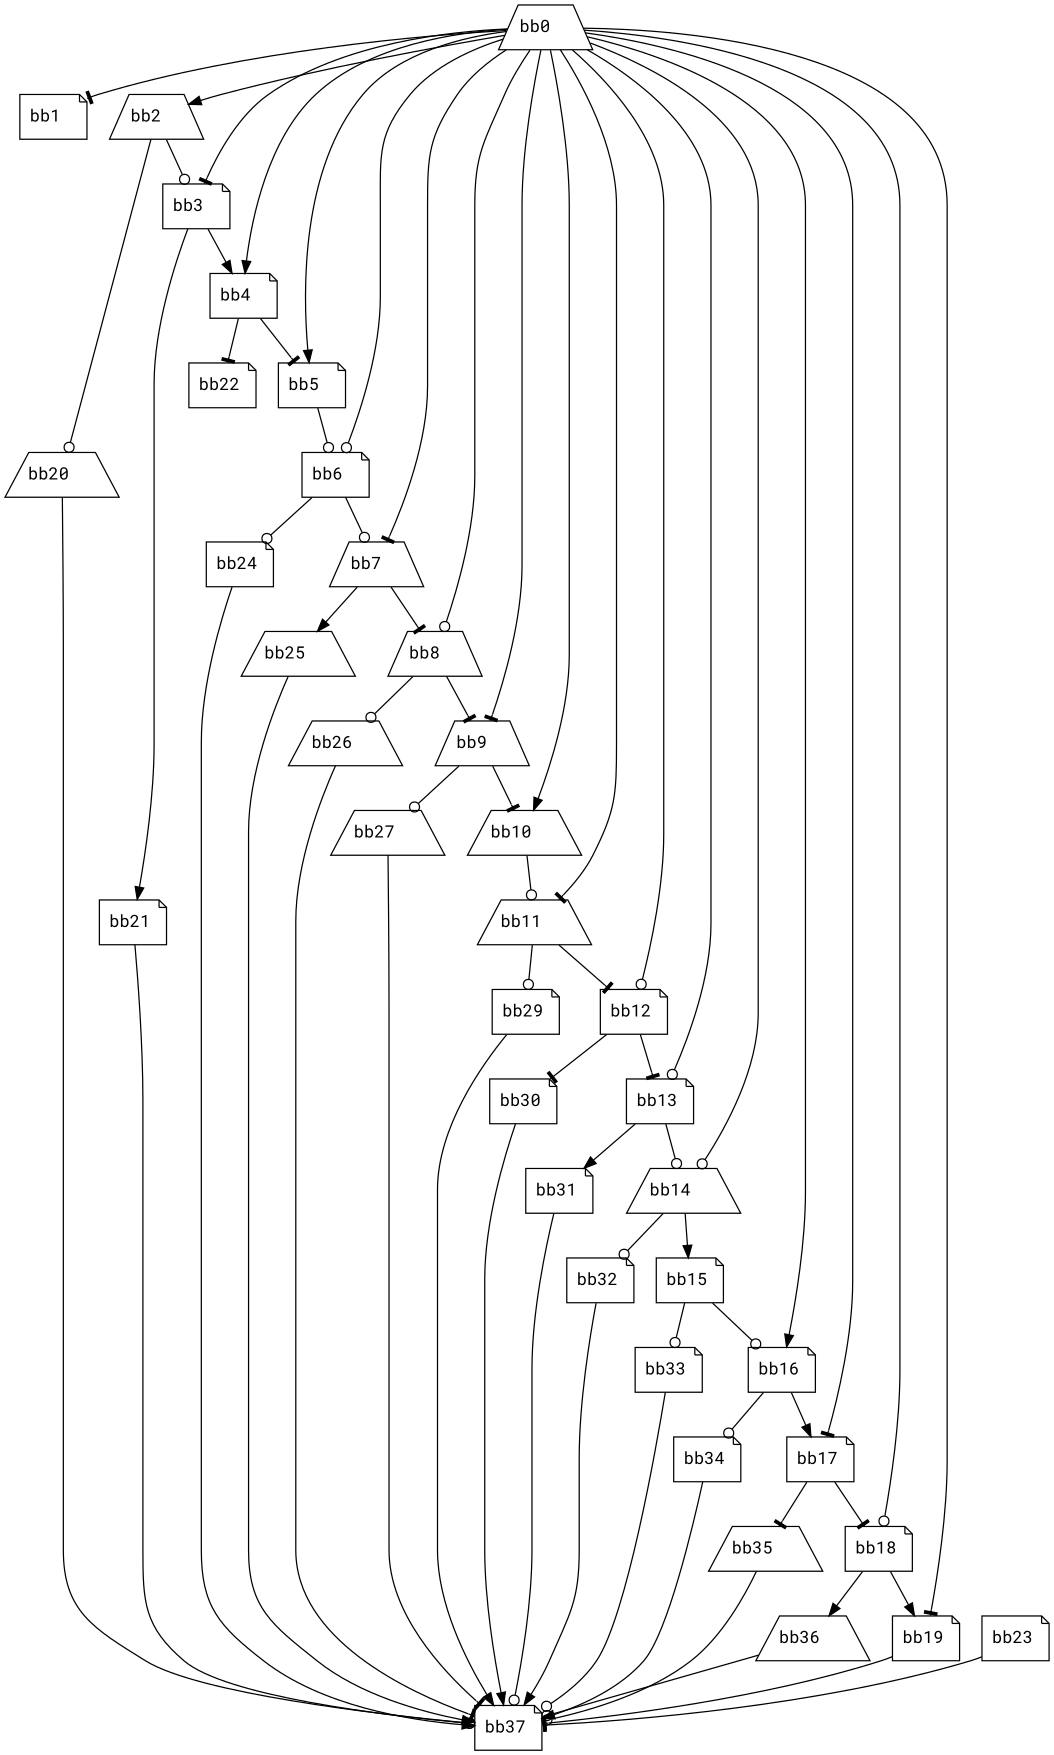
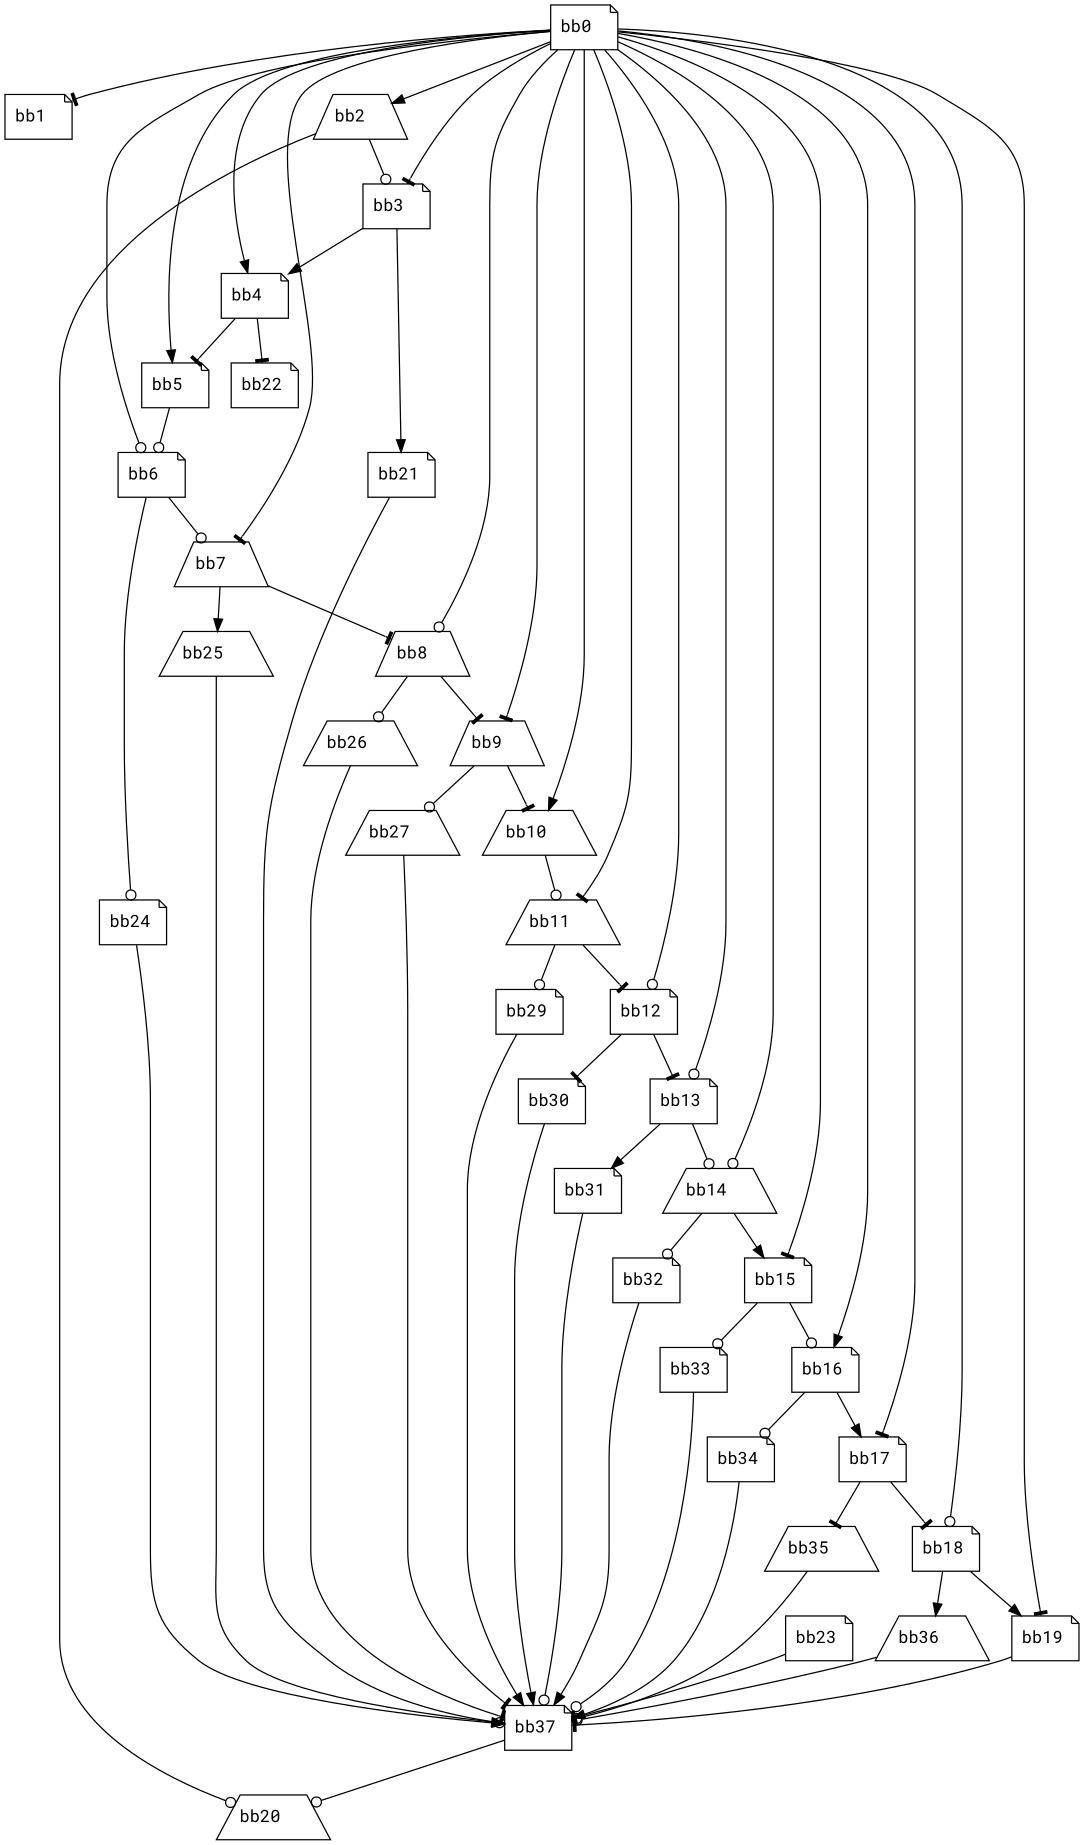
node "bb0": shape trapezium -> note
edge "bb0" -> "bb15": added
edge "bb20" -> "bb37": reversed
